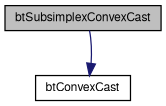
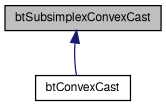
edge "btSubsimplexConvexCast" -> "btConvexCast": reversed
